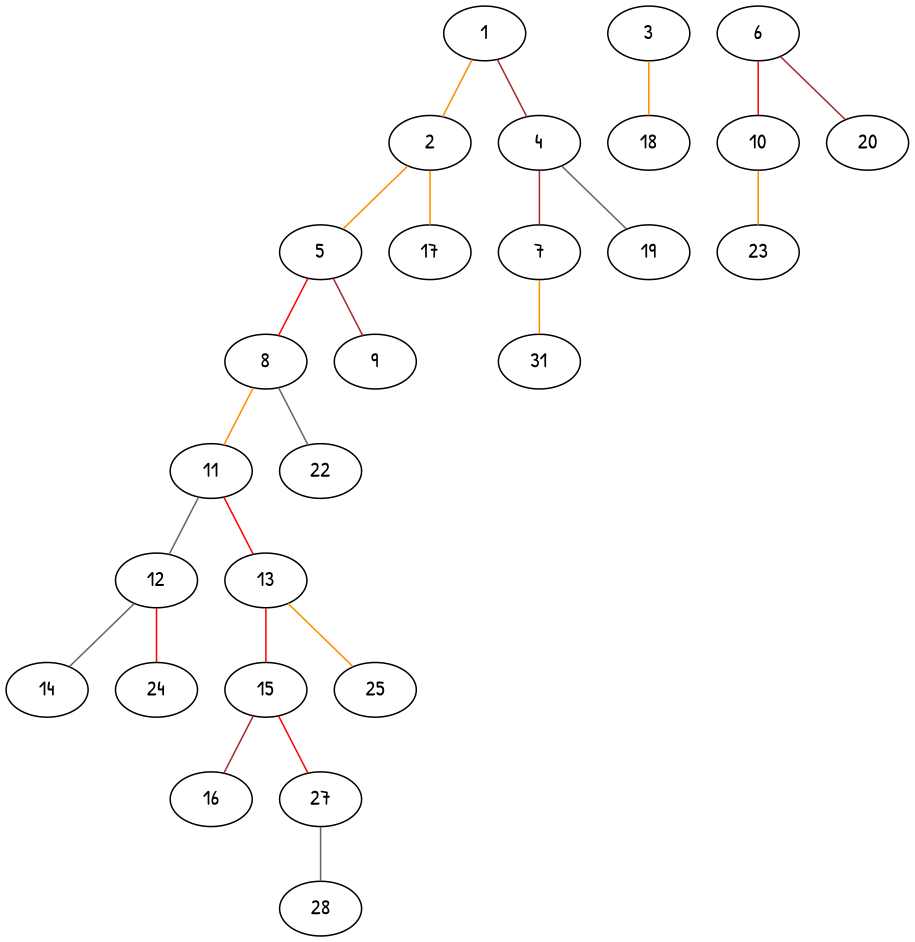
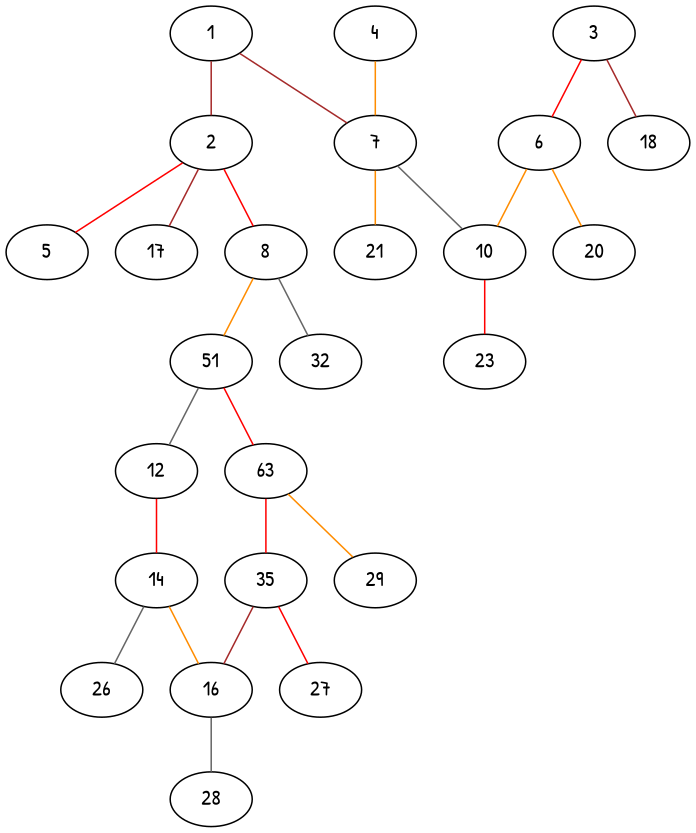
edge "1" -- "2": color darkorange -> brown
edge "1" -- "4": now "1" -- "7"
edge "3" -- "6": added
edge "3" -- "18": color darkorange -> brown
edge "6" -- "10": color red -> darkorange
edge "6" -- "20": color brown -> darkorange
edge "2" -- "5": color darkorange -> red
edge "7" -- "10": added
edge "2" -- "17": color darkorange -> brown
edge "4" -- "7": color brown -> darkorange
edge "10" -- "23": color darkorange -> red
node "19": removed
edge "5" -- "8": now "2" -- "8"
node "9": removed
node "31": label "31" -> "21"
node "11": label "11" -> "51"
node "22": label "22" -> "32"
node "13": label "13" -> "63"
edge "12" -- "14": color gray40 -> red
edge "14" -- "16": added
node "26": added
node "24": removed
node "15": label "15" -> "35"
node "25": label "25" -> "29"
edge "27" -- "28": now "16" -- "28"
